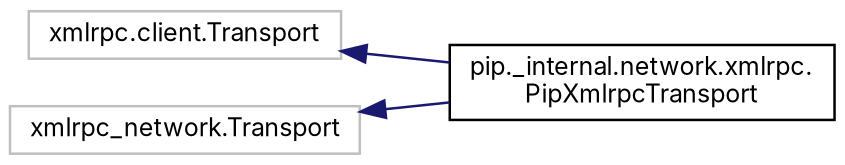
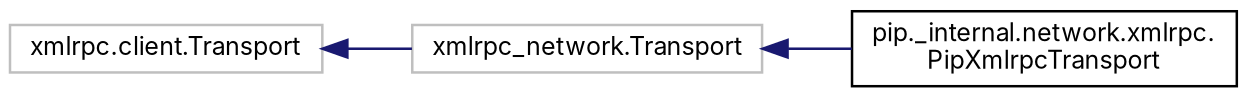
edge "pip._internal.network.xmlrpc. PipXmlrpcTransport" -> "xmlrpc.client.Transport": now "xmlrpc_network.Transport" -> "xmlrpc.client.Transport"
